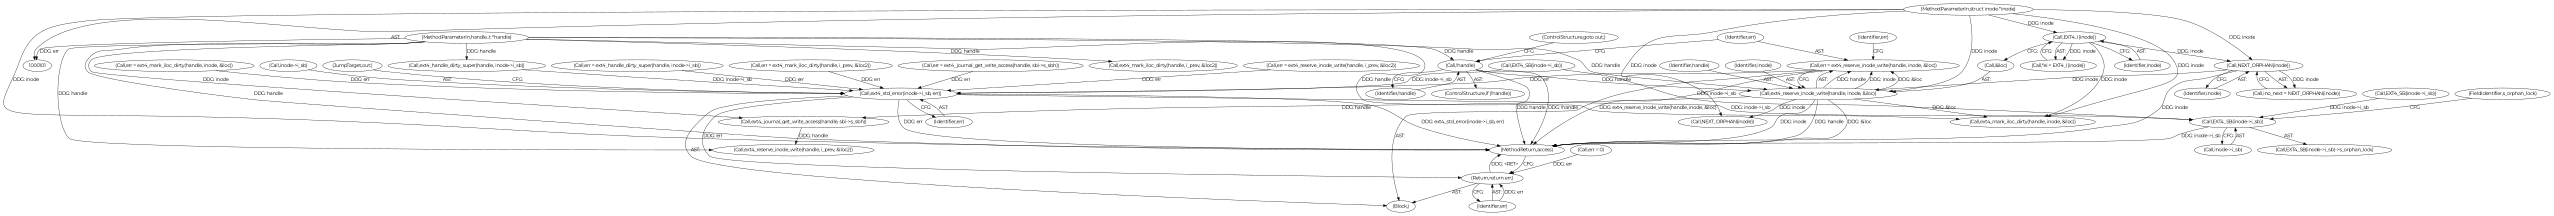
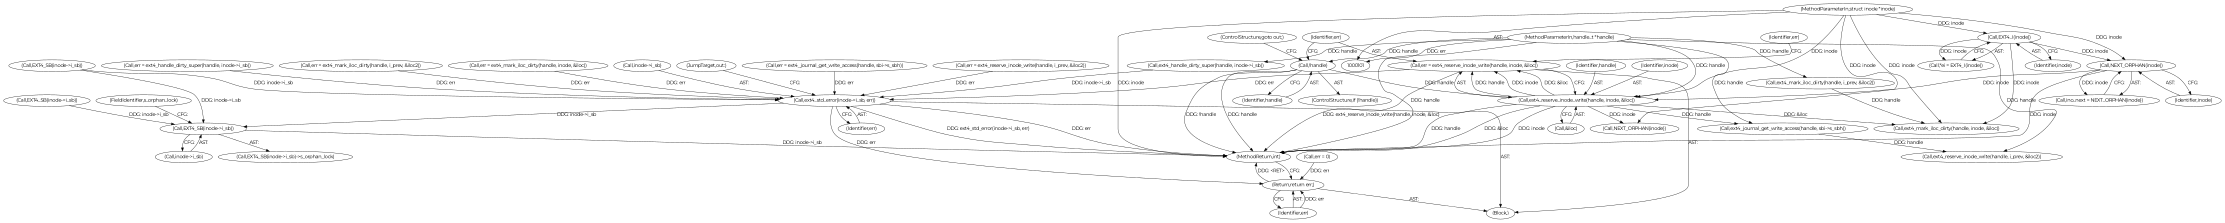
edge "(Call,EXT4_I(inode))" -> "(Call,&iloc)": now "(Call,ext4_reserve_inode_write(handle, inode, &iloc))" -> "(Call,&iloc)"
edge "(MethodParameterIn,handle_t *handle)" -> "(Call,ext4_mark_iloc_dirty(handle, inode, &iloc))": now "(Call,ext4_mark_iloc_dirty(handle, i_prev, &iloc2))" -> "(Call,ext4_mark_iloc_dirty(handle, inode, &iloc))"
edge "(MethodParameterIn,handle_t *handle)" -> "(Call,ext4_journal_get_write_access(handle, sbi->s_sbh))": label "DDG: inode" -> "DDG: handle"
node "(MethodReturn,access)": label "(MethodReturn,access)" -> "(MethodReturn,int)"
